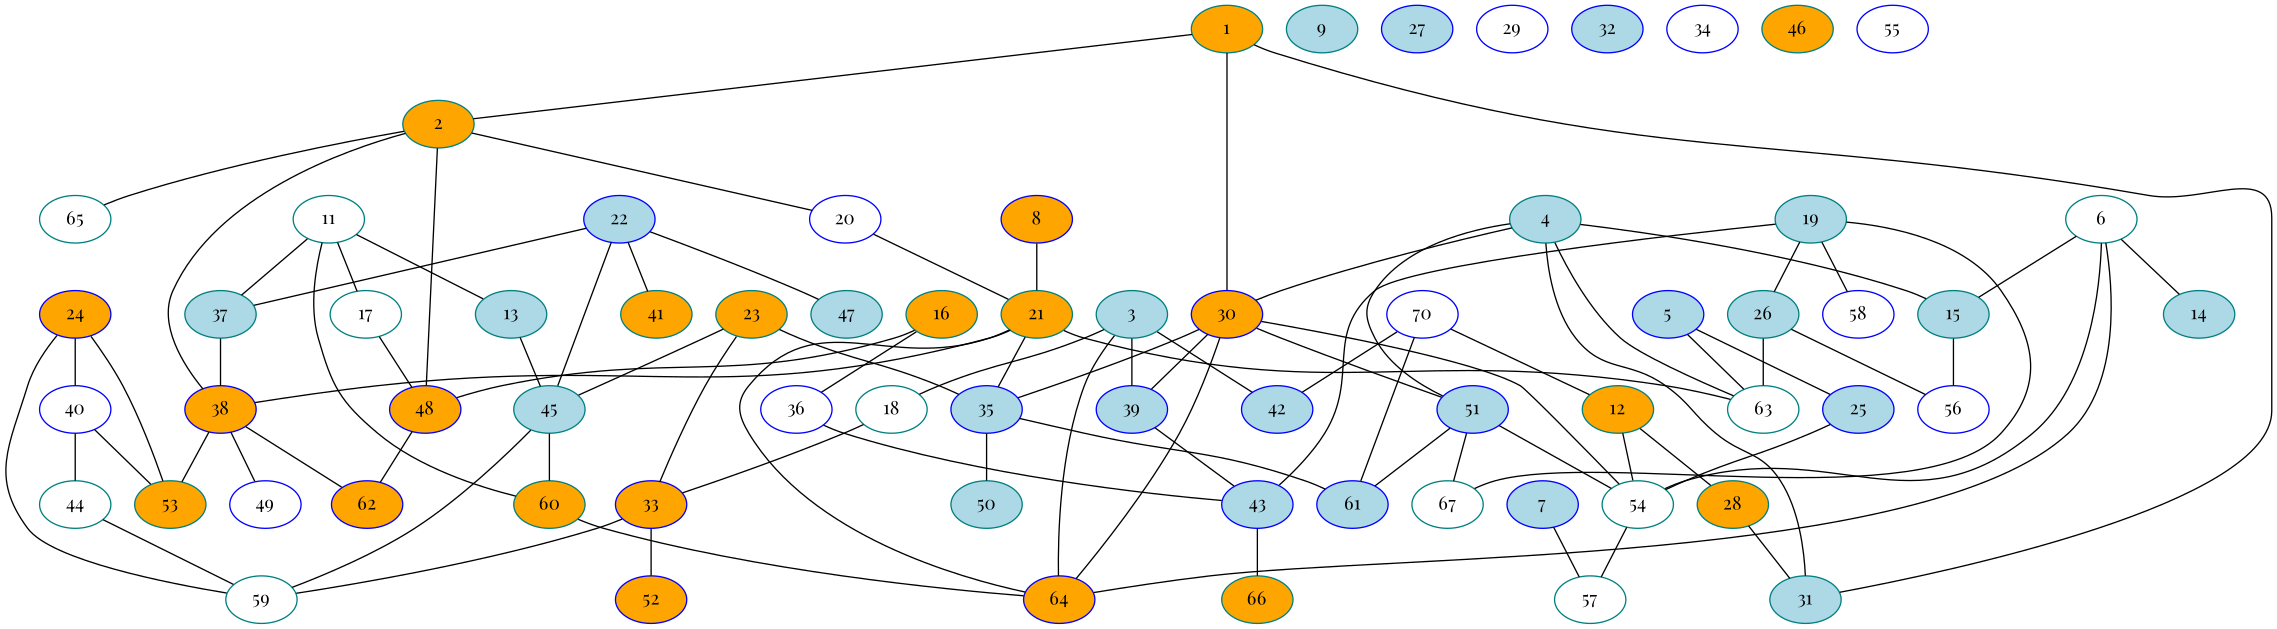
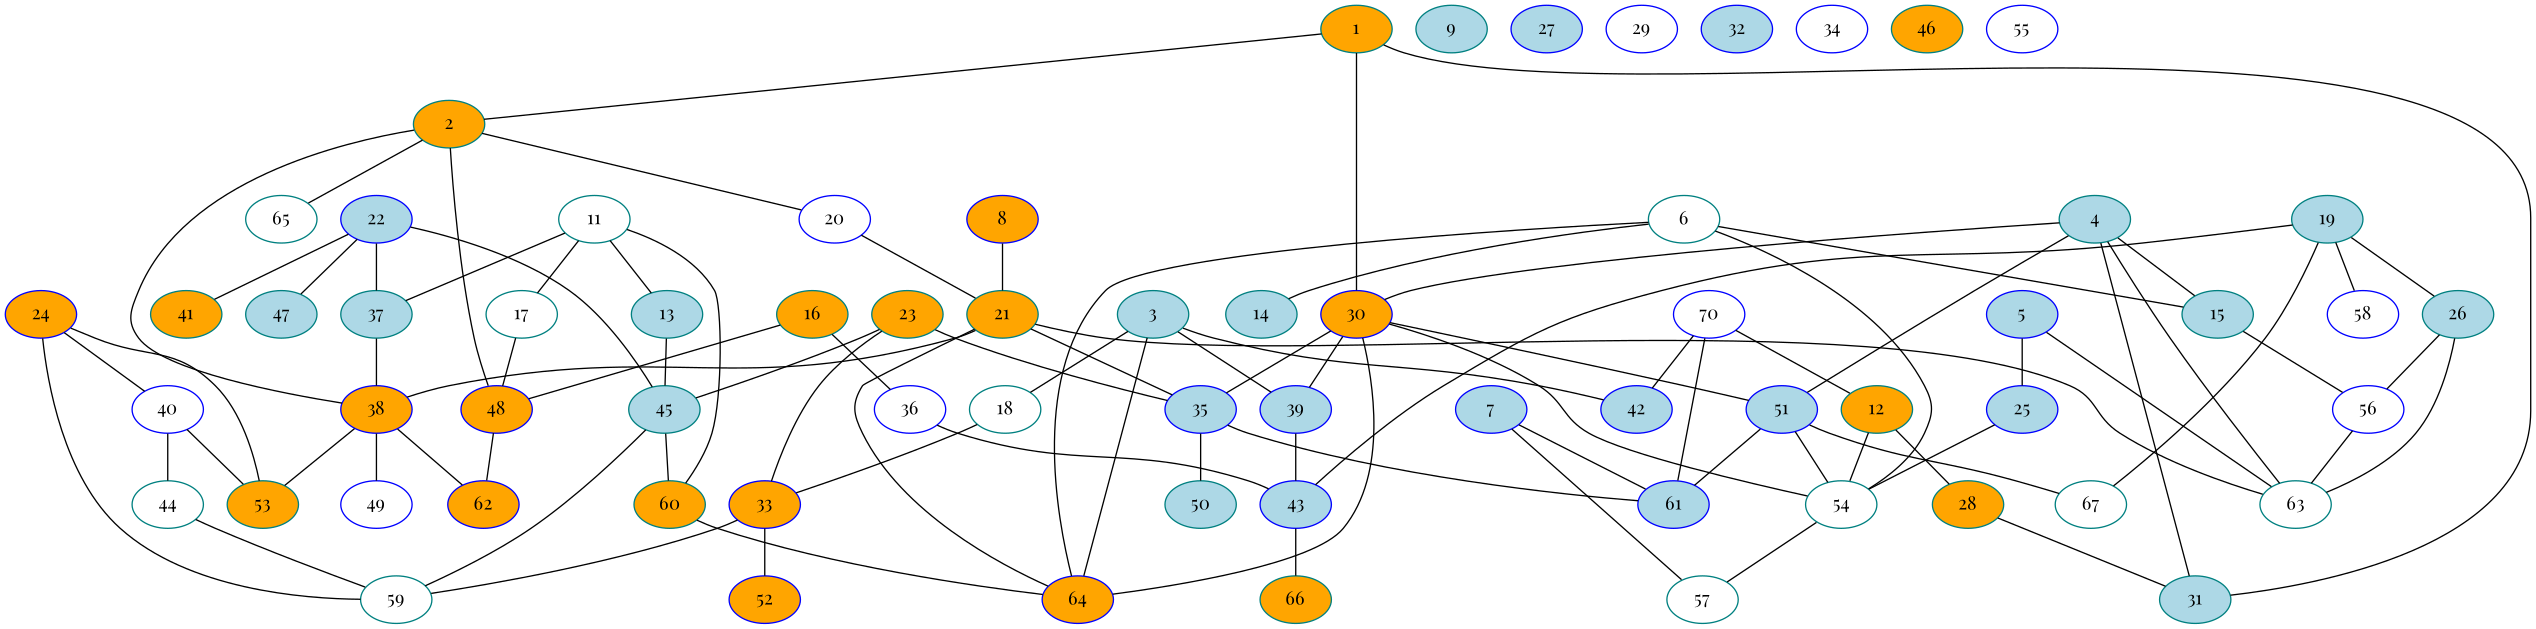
edge "7" -- "61": added
edge "56" -- "63": added
